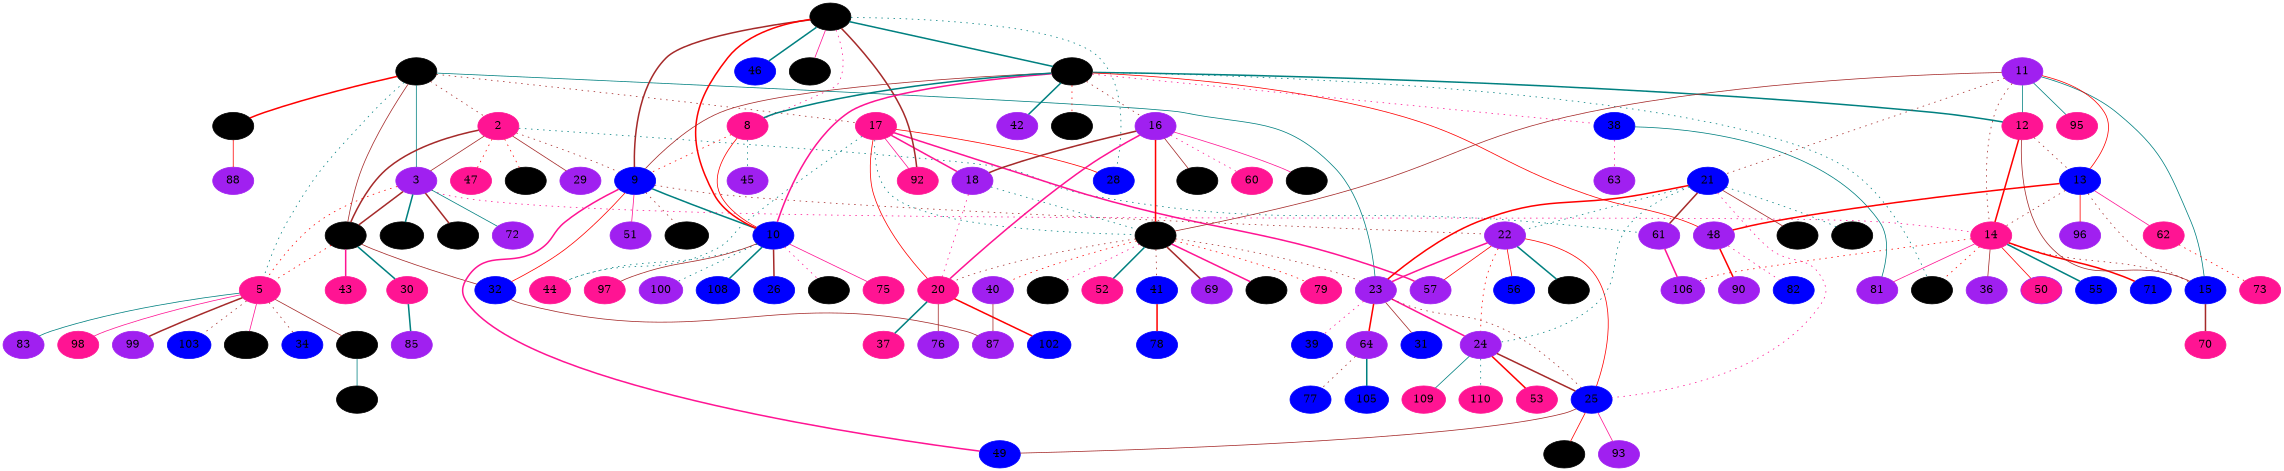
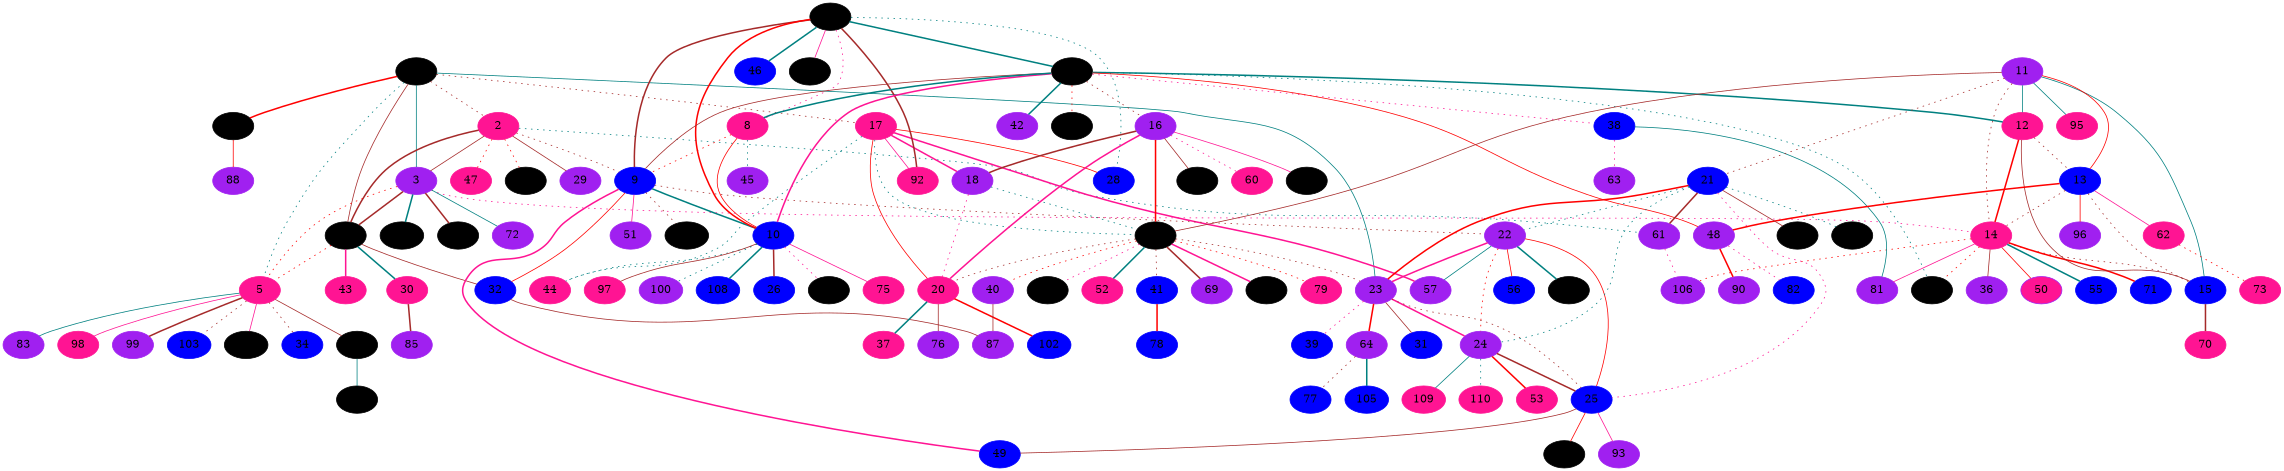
edge "22" -- "57": color red -> teal
edge "61" -- "106": style bold -> dotted
edge "30" -- "85": color teal -> brown
